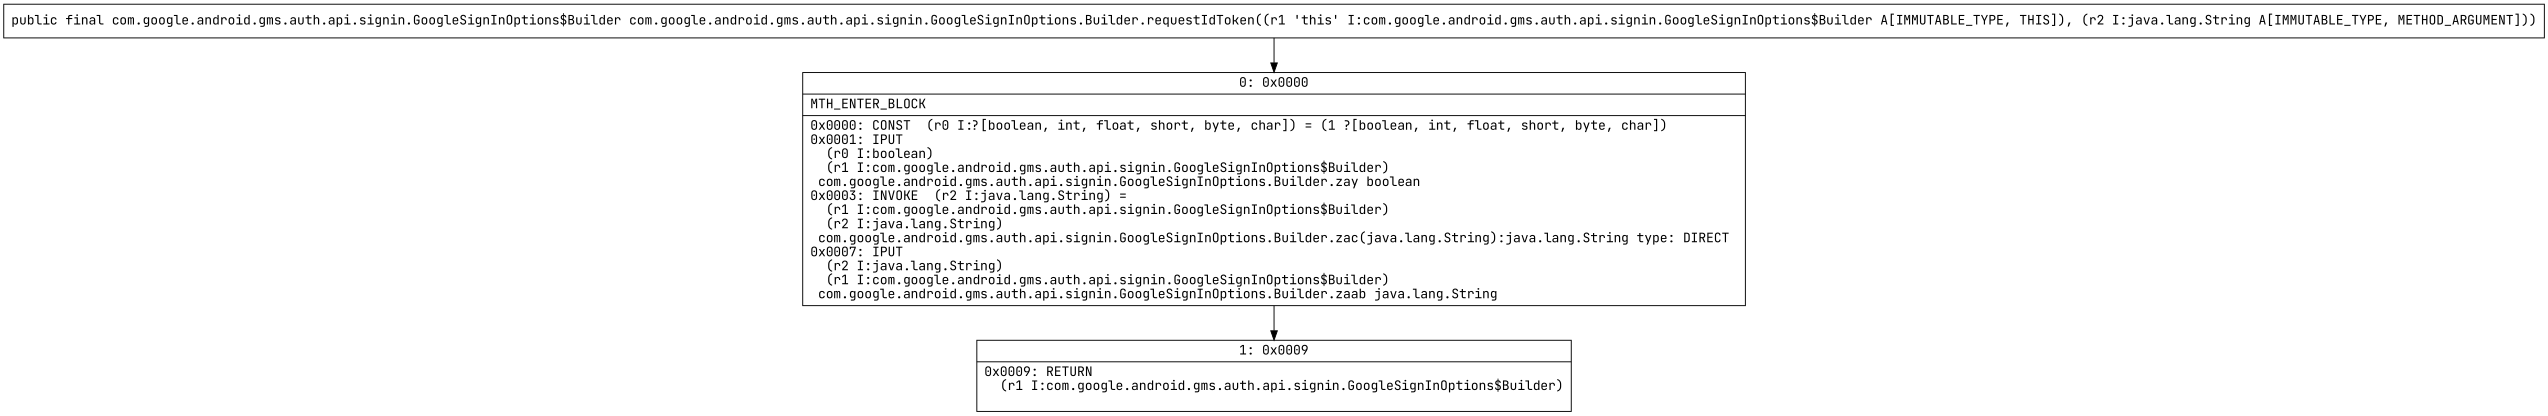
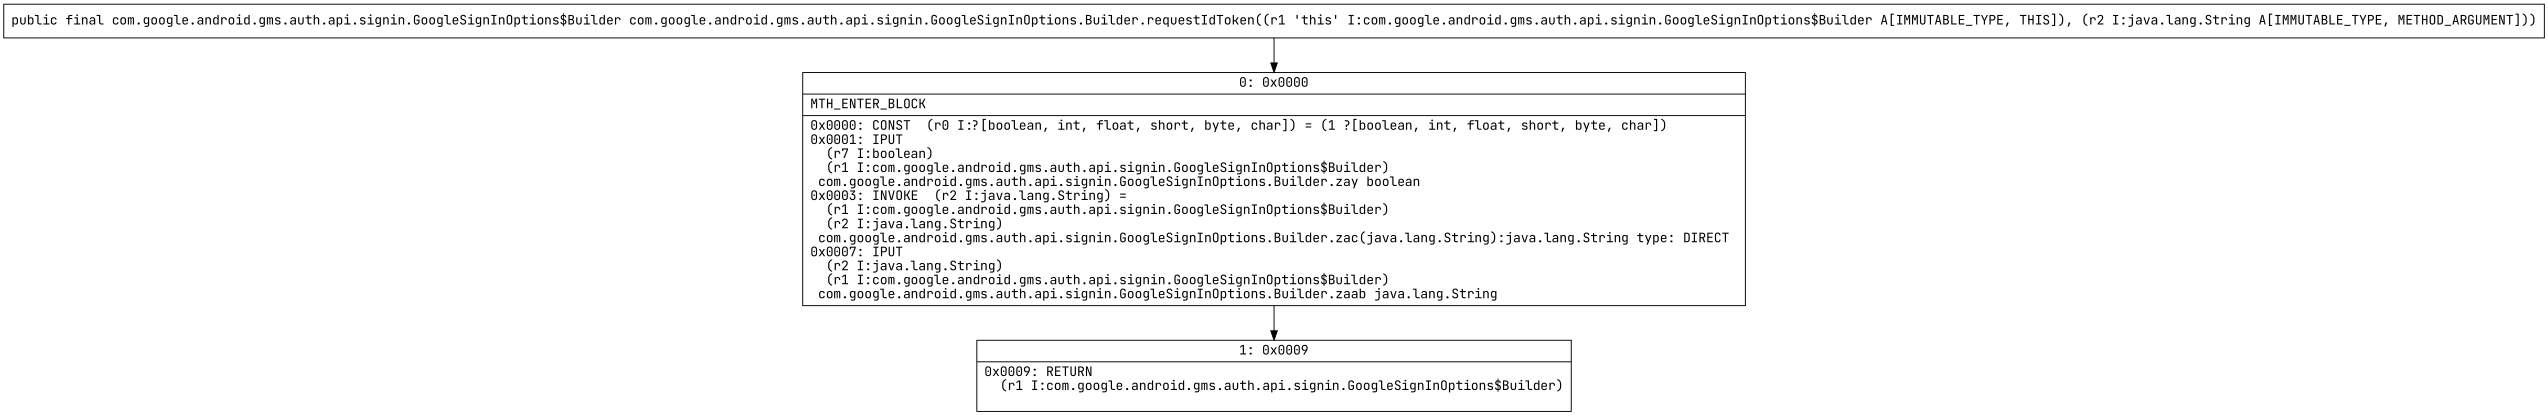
node "0: 0x0000": text "(r0 I:boolean)" -> "(r7 I:boolean)"
